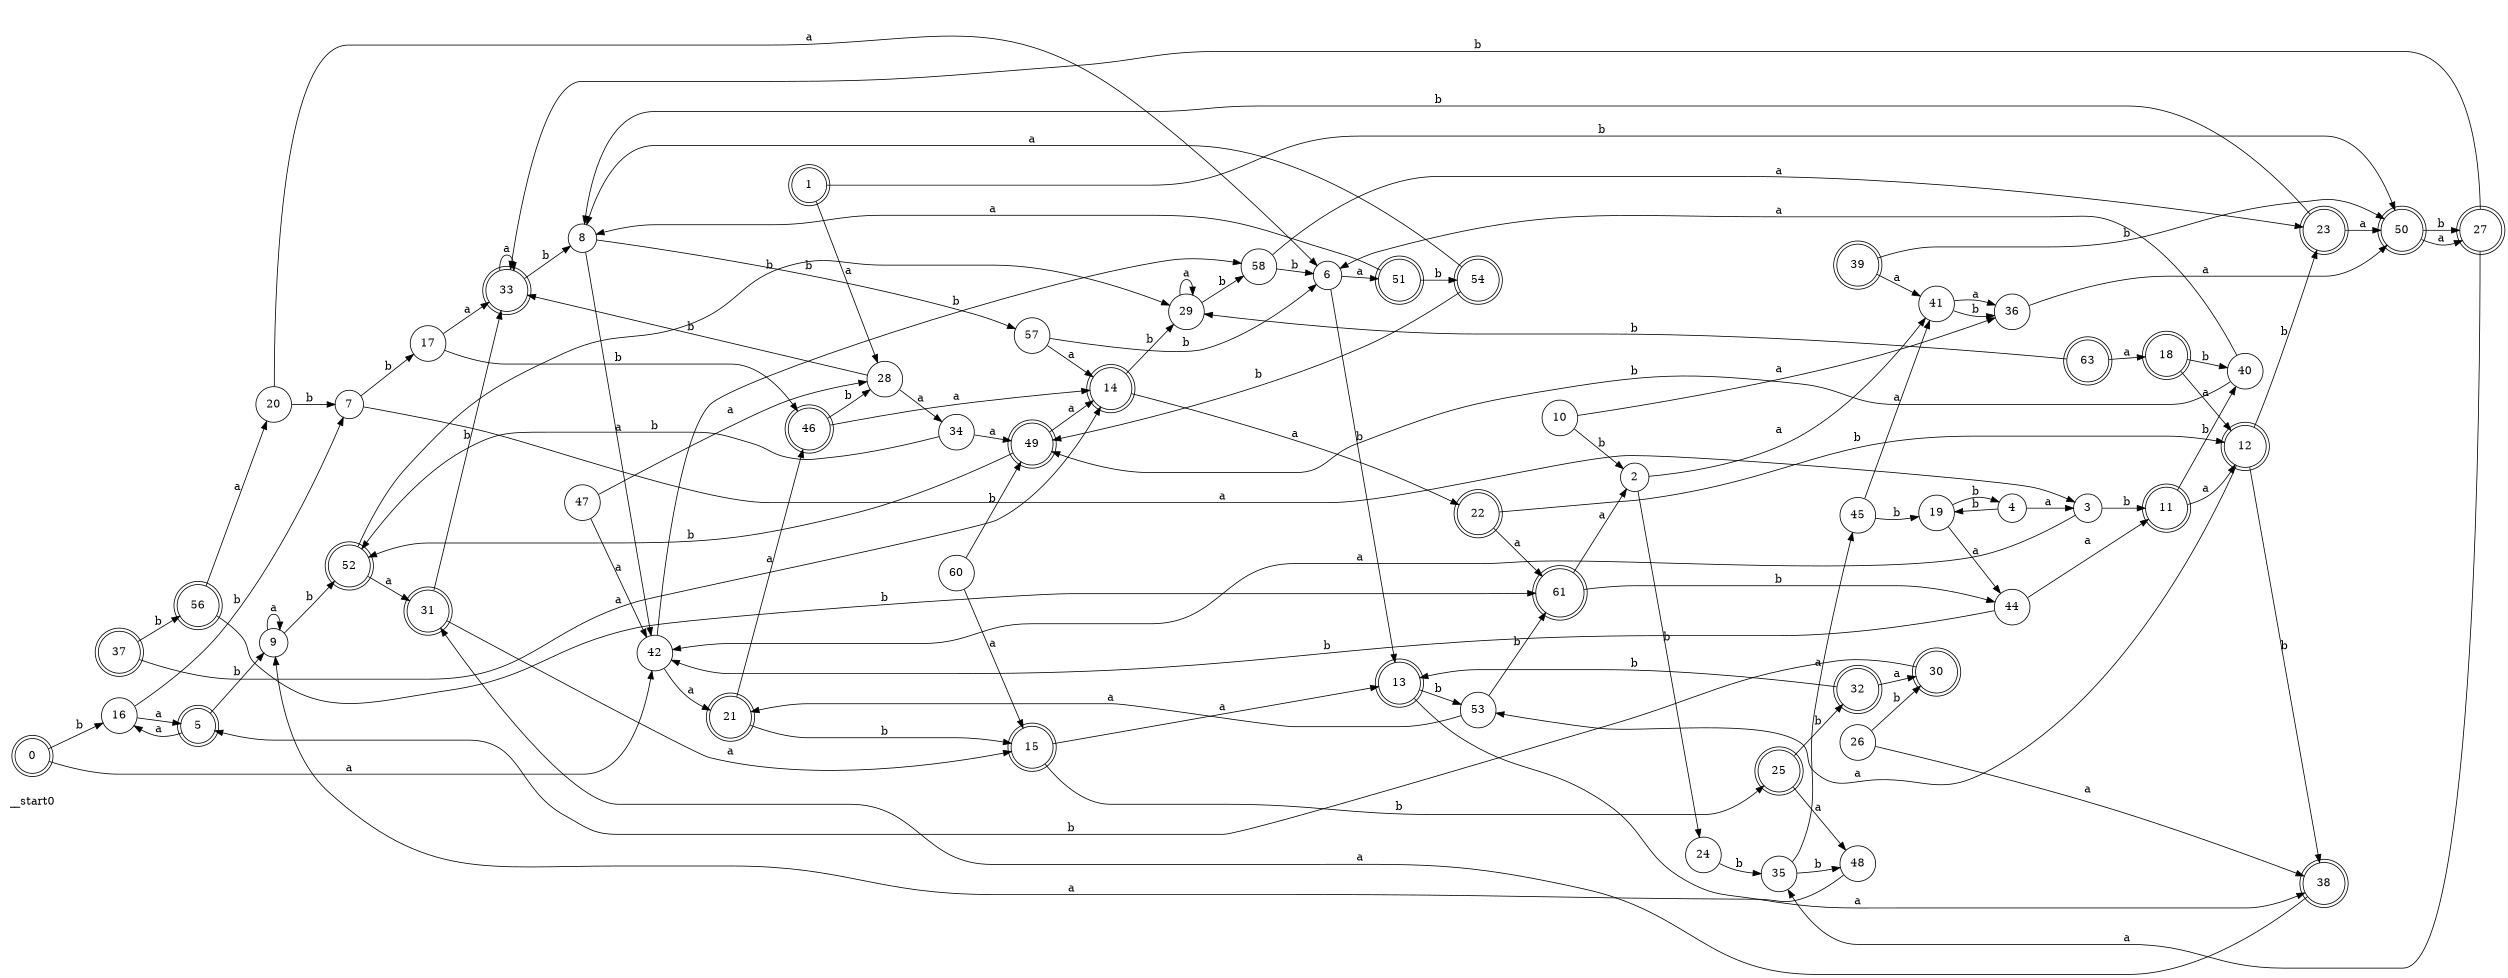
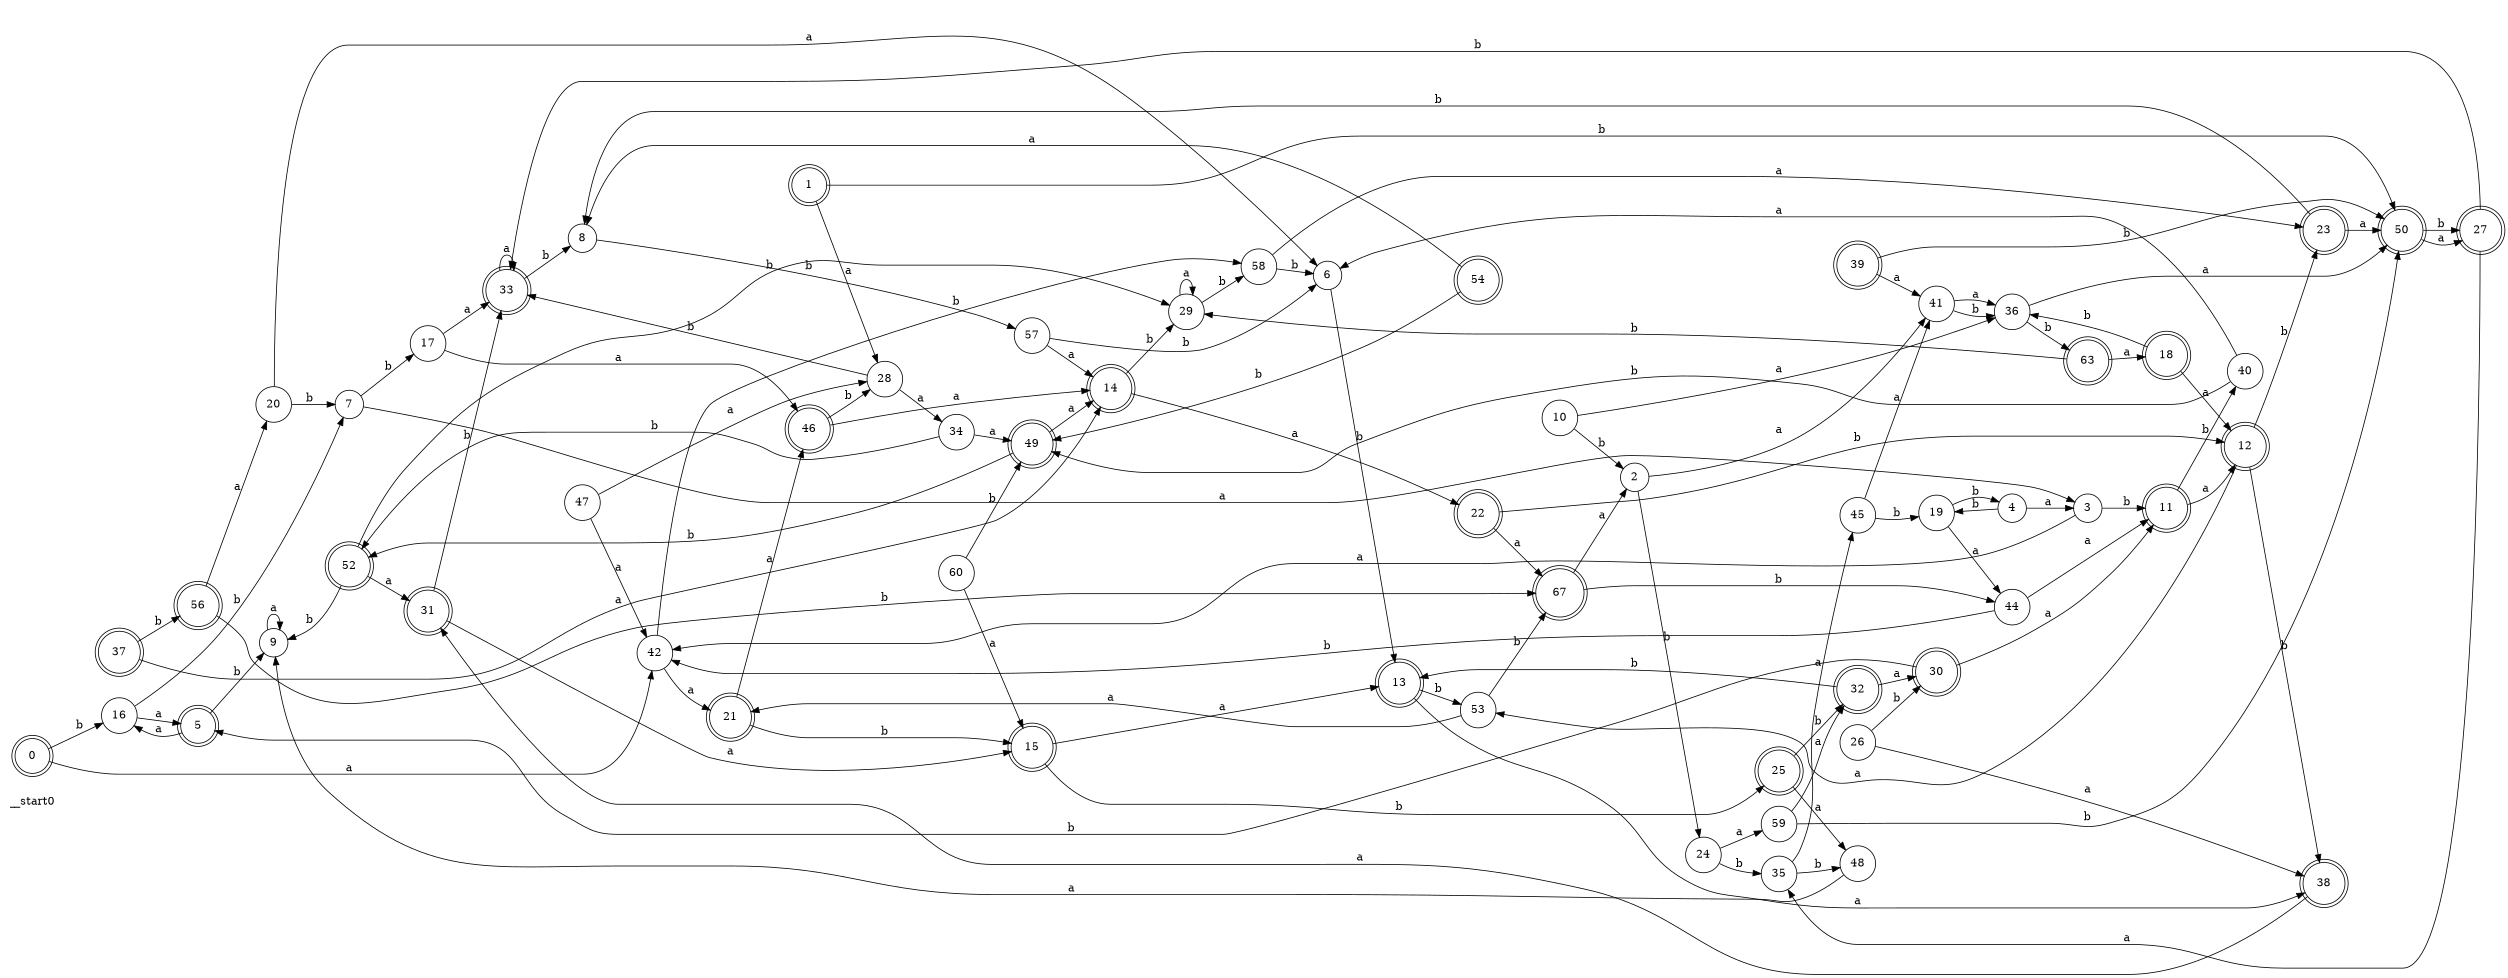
node "51": removed
edge "36" -> "63": added, label "b"
edge "17" -> "46": label "b" -> "a"
edge "18" -> "40": now "18" -> "36"
edge "8" -> "42": removed, label "a"
node "61": label "61" -> "67"
edge "9" -> "52": reversed
edge "30" -> "11": added, label "a"
node "59": added
